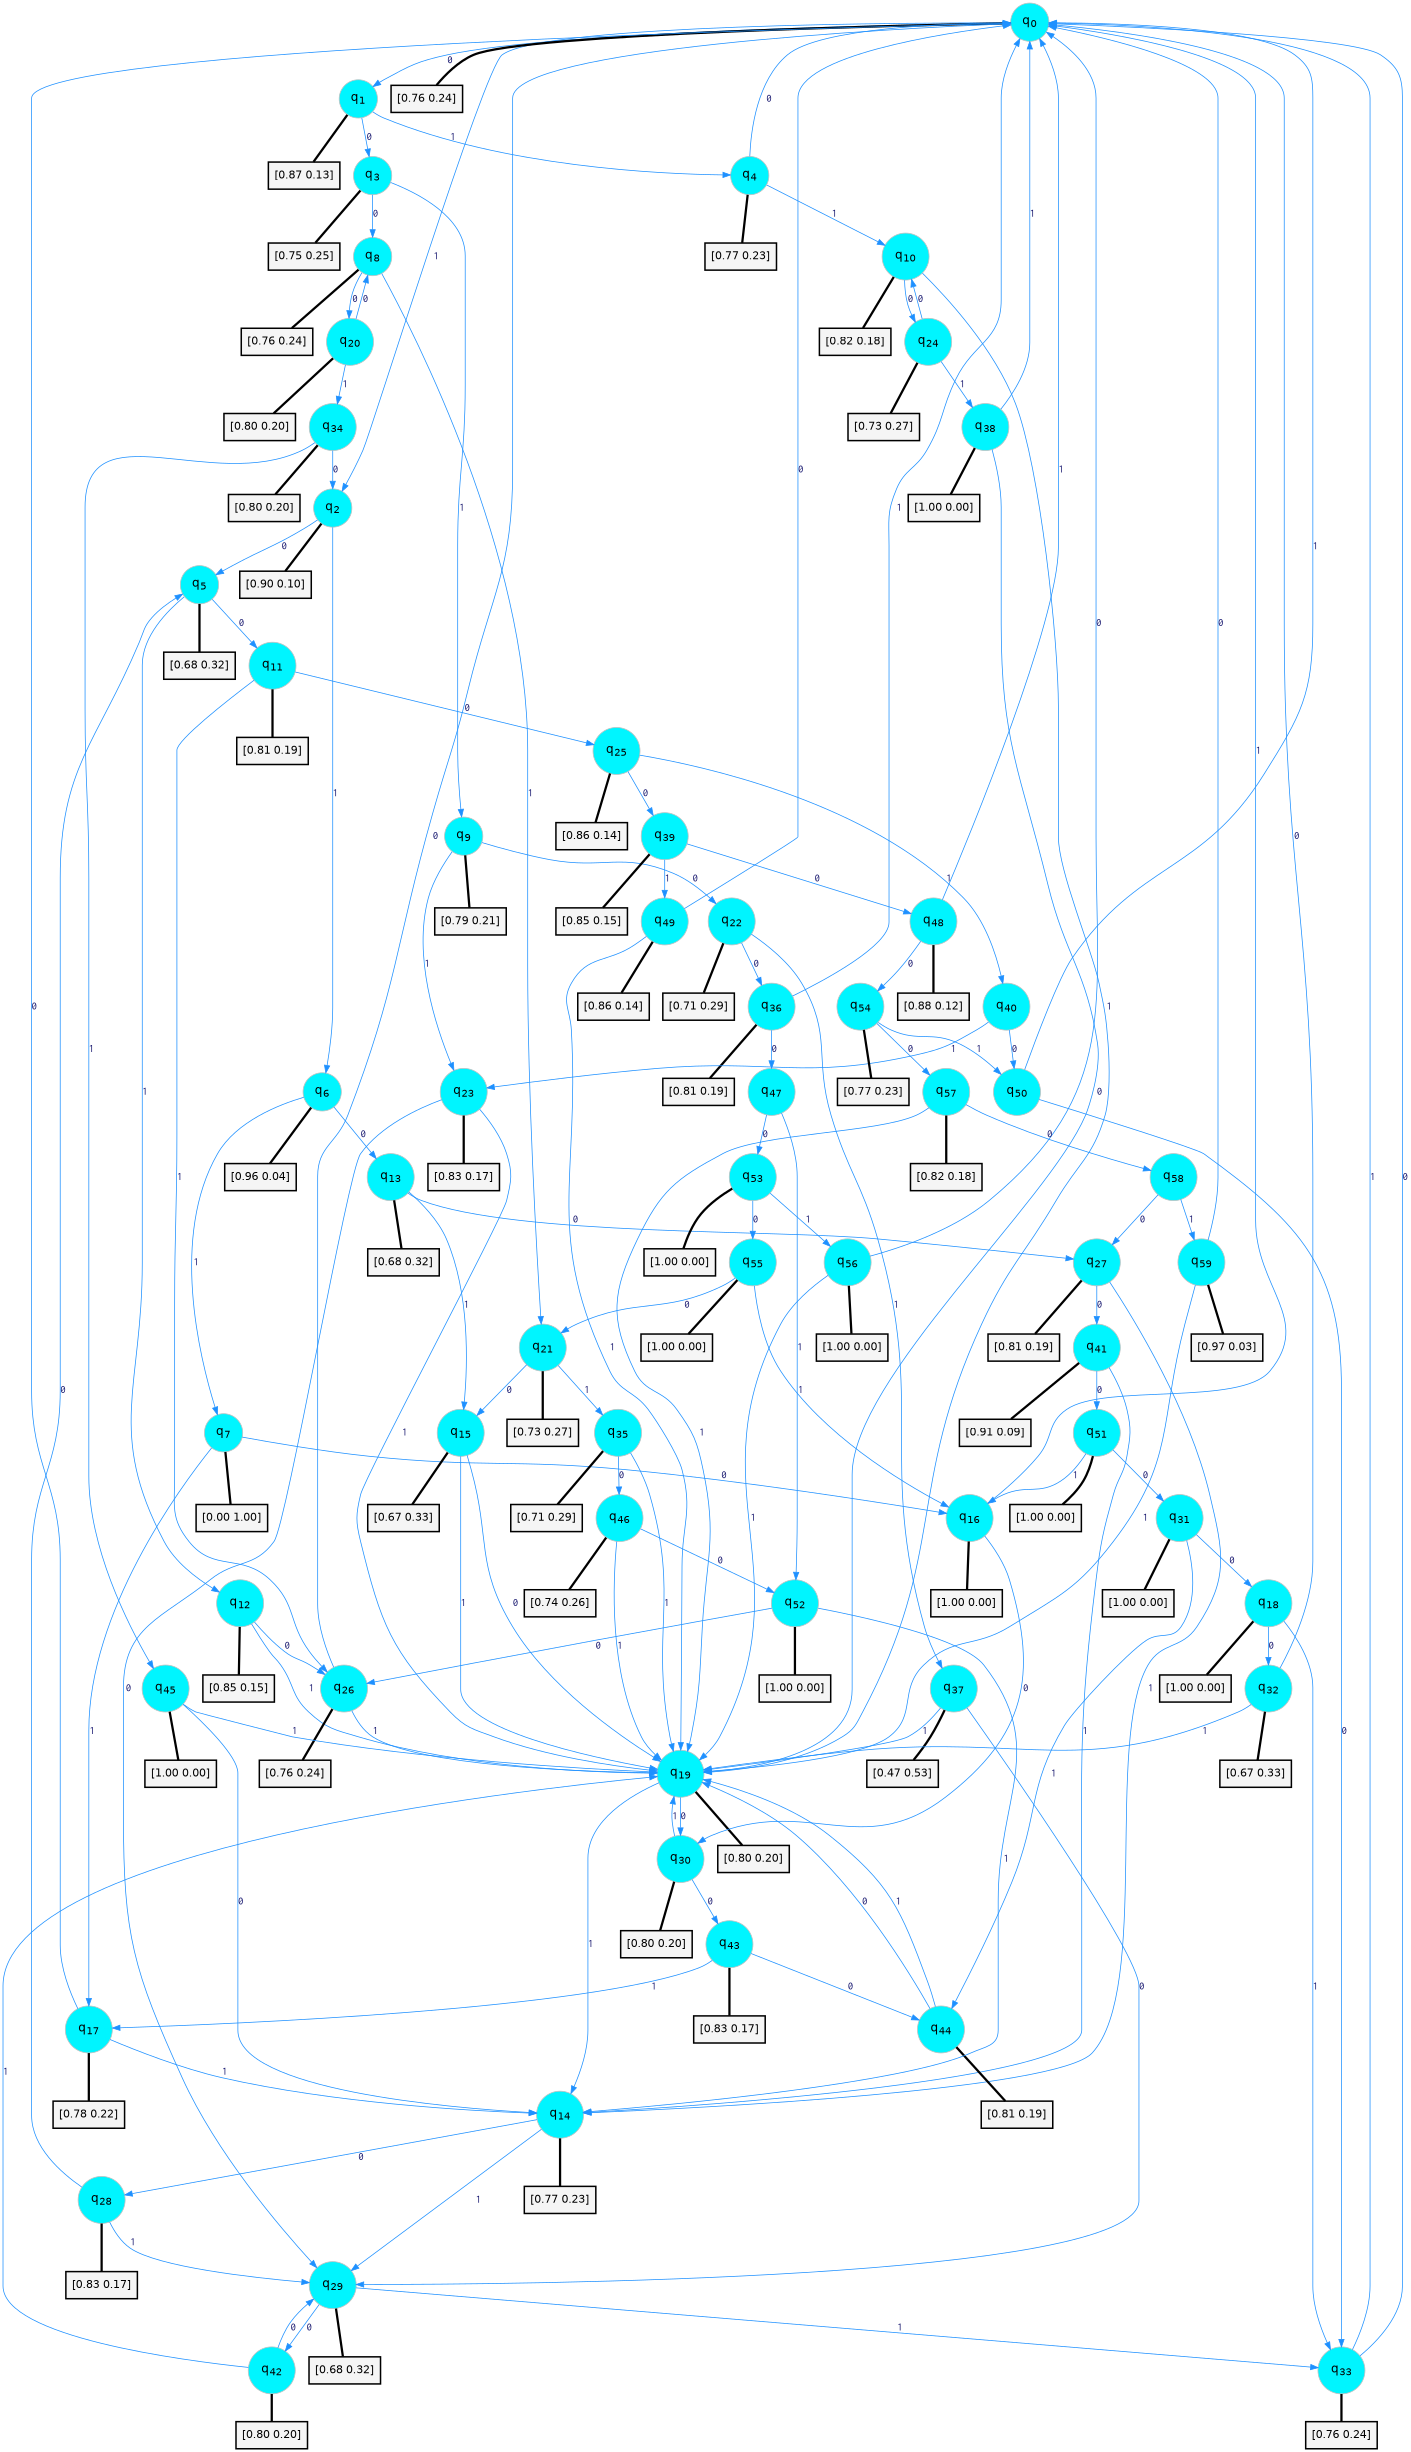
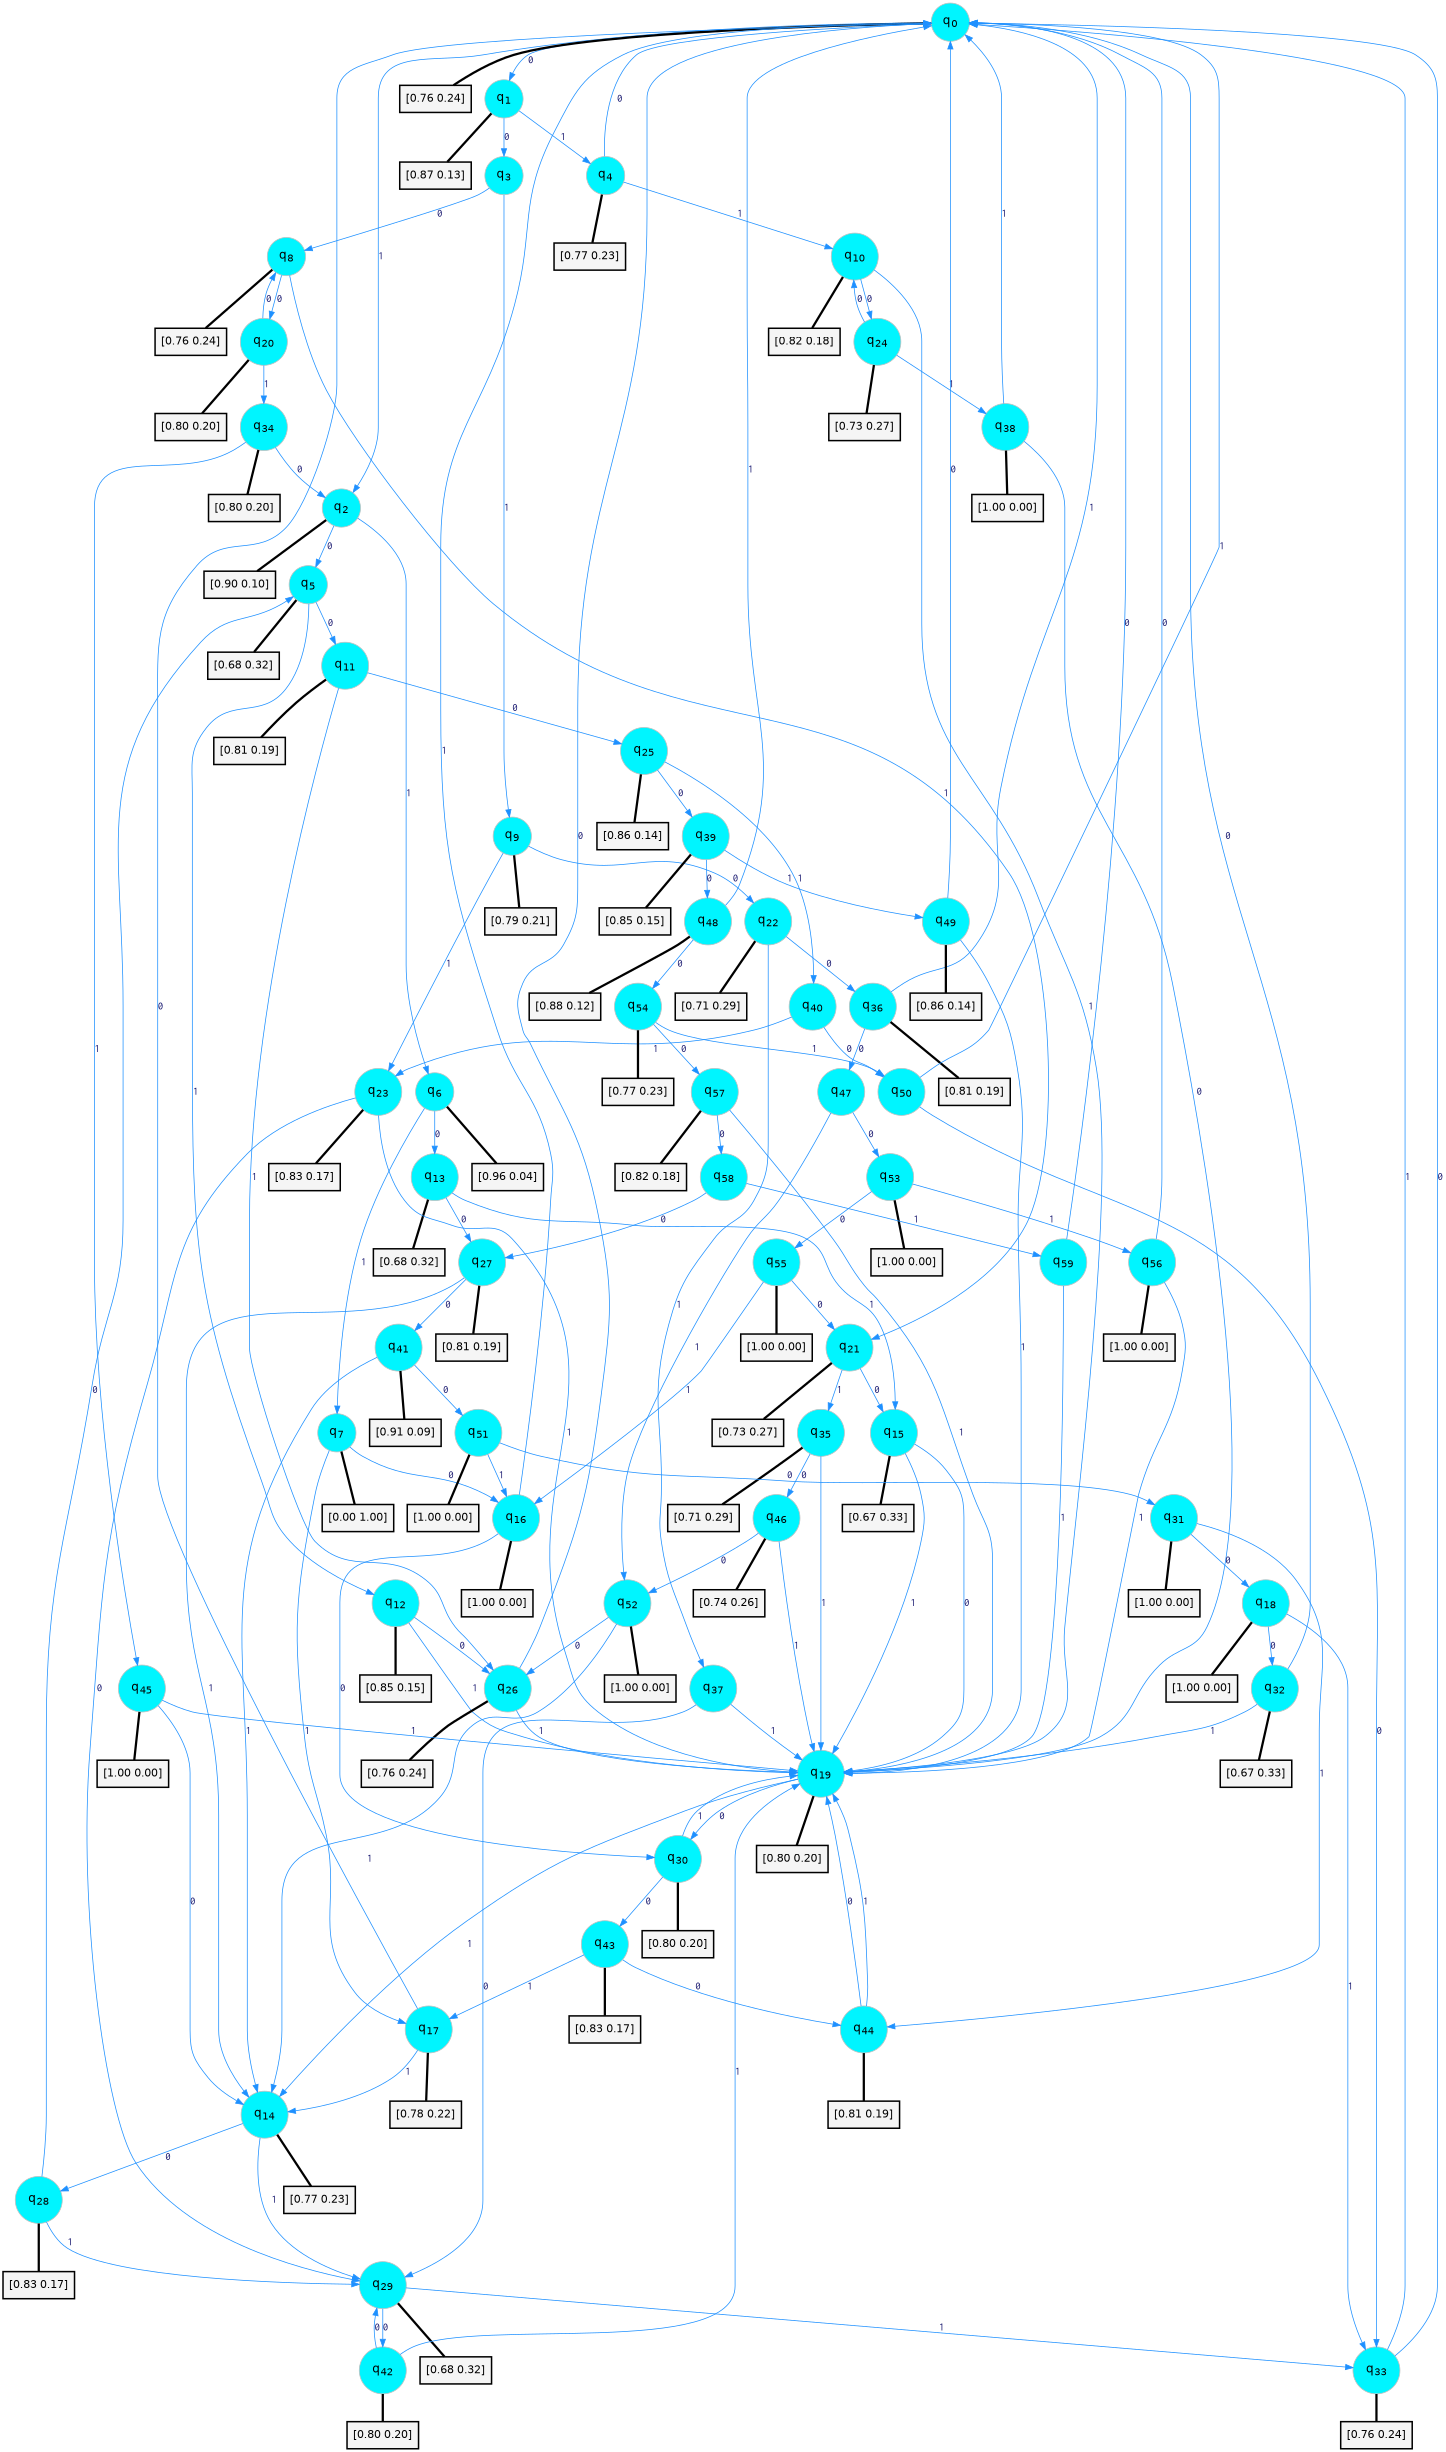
node "[0.75 0.25]": removed
node "[0.97 0.03]": removed
node "[0.47 0.53]": removed
